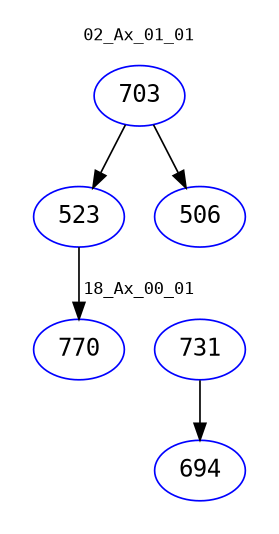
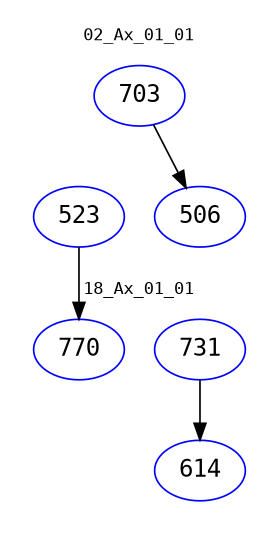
edge "703" -> "523": removed
cluster "18_Ax_00_01": label "18_Ax_00_01" -> "18_Ax_01_01"
node "694": label "694" -> "614"
